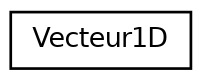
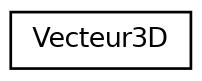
node "Vecteur1D": label "Vecteur1D" -> "Vecteur3D"
